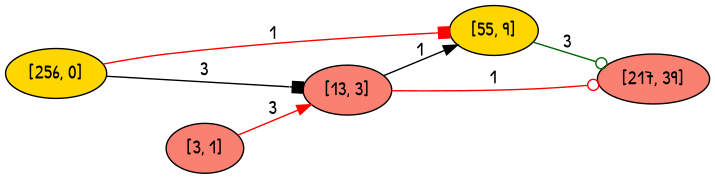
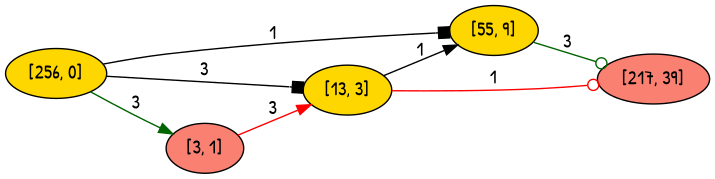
edge "[256, 0]" -> "[55, 9]": color red -> black
node "[13, 3]": fillcolor salmon -> gold
edge "[256, 0]" -> "[3, 1]": added, label "3"
